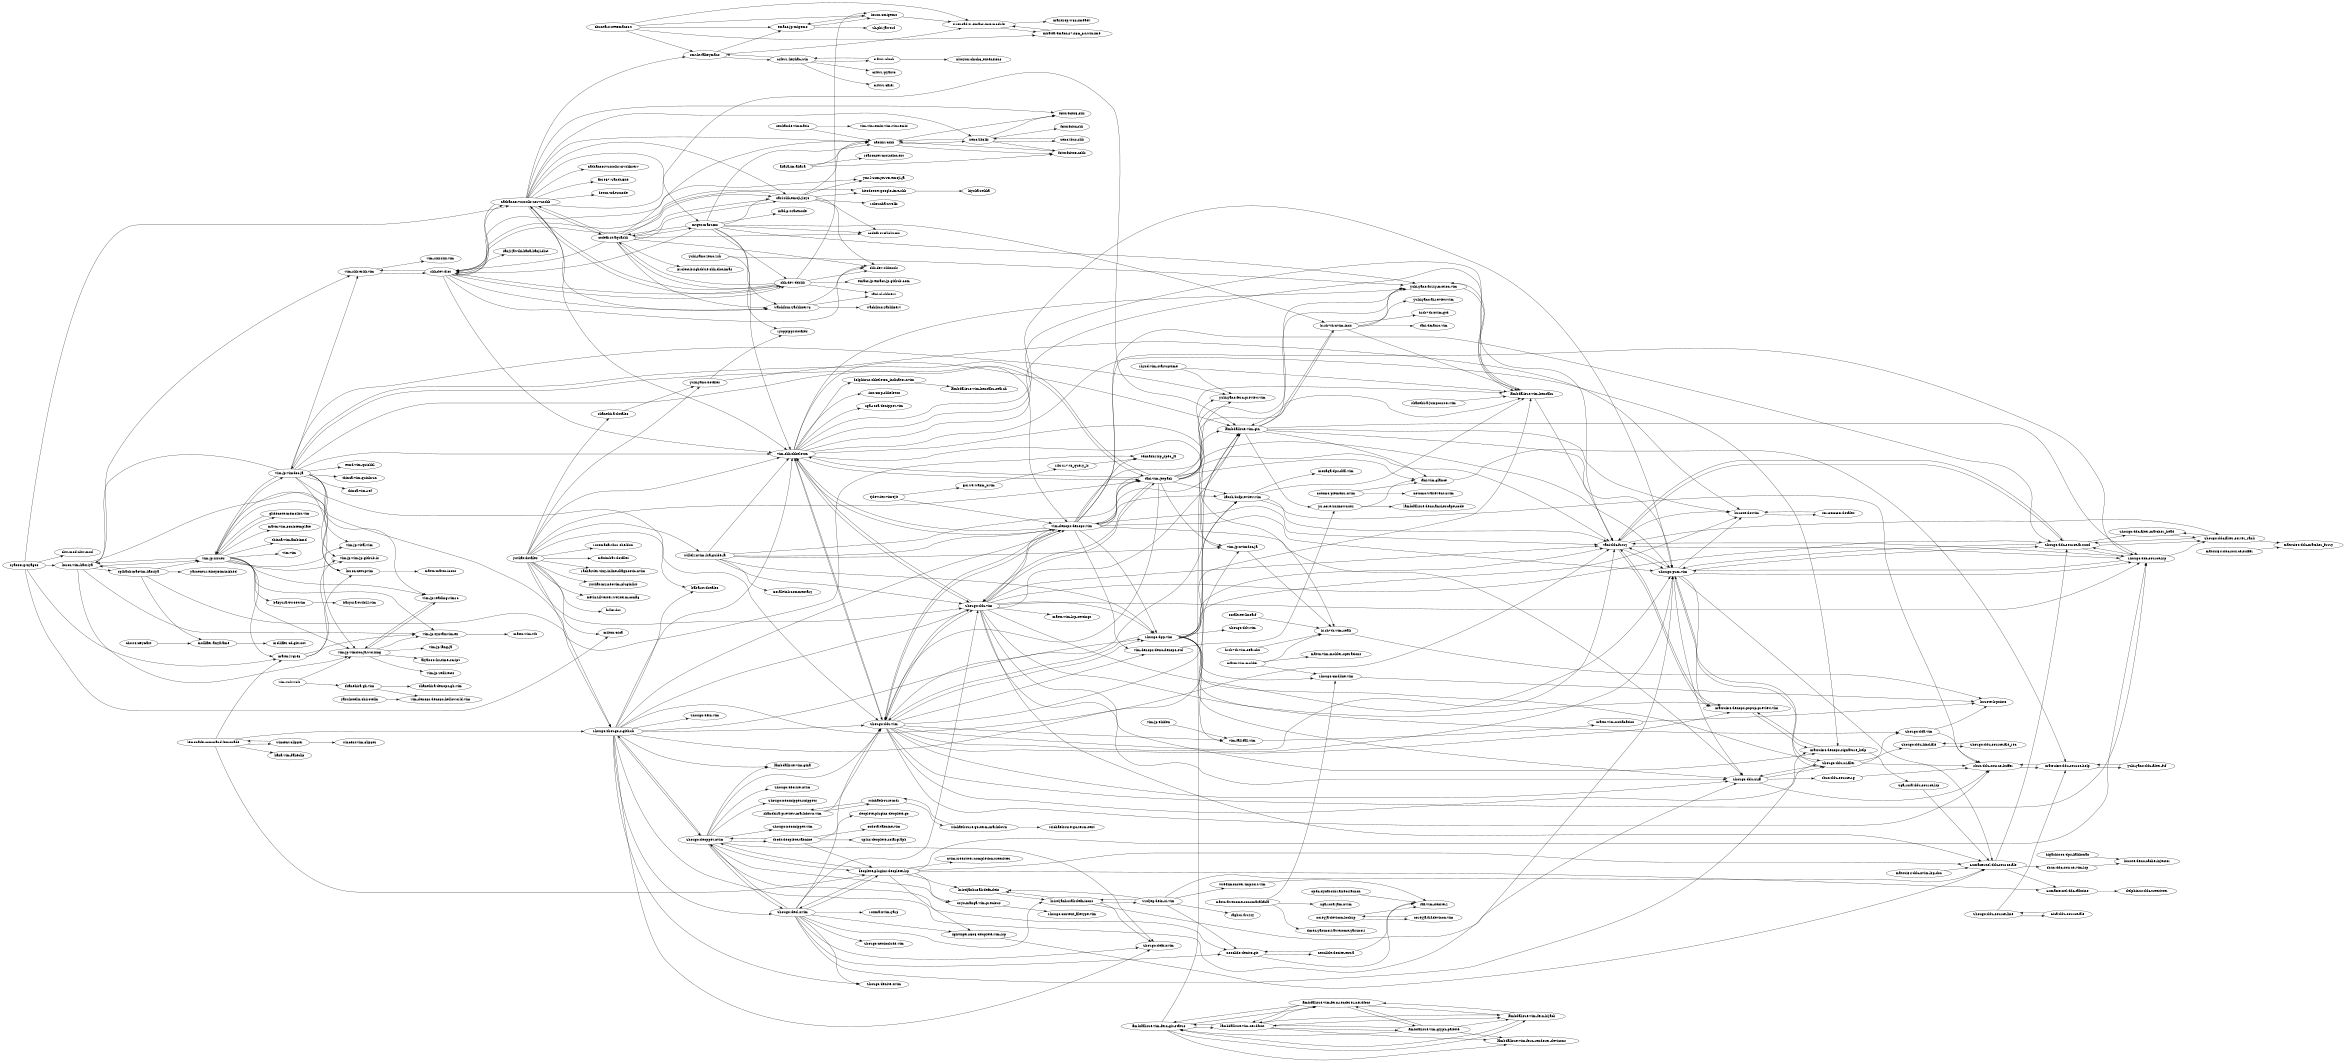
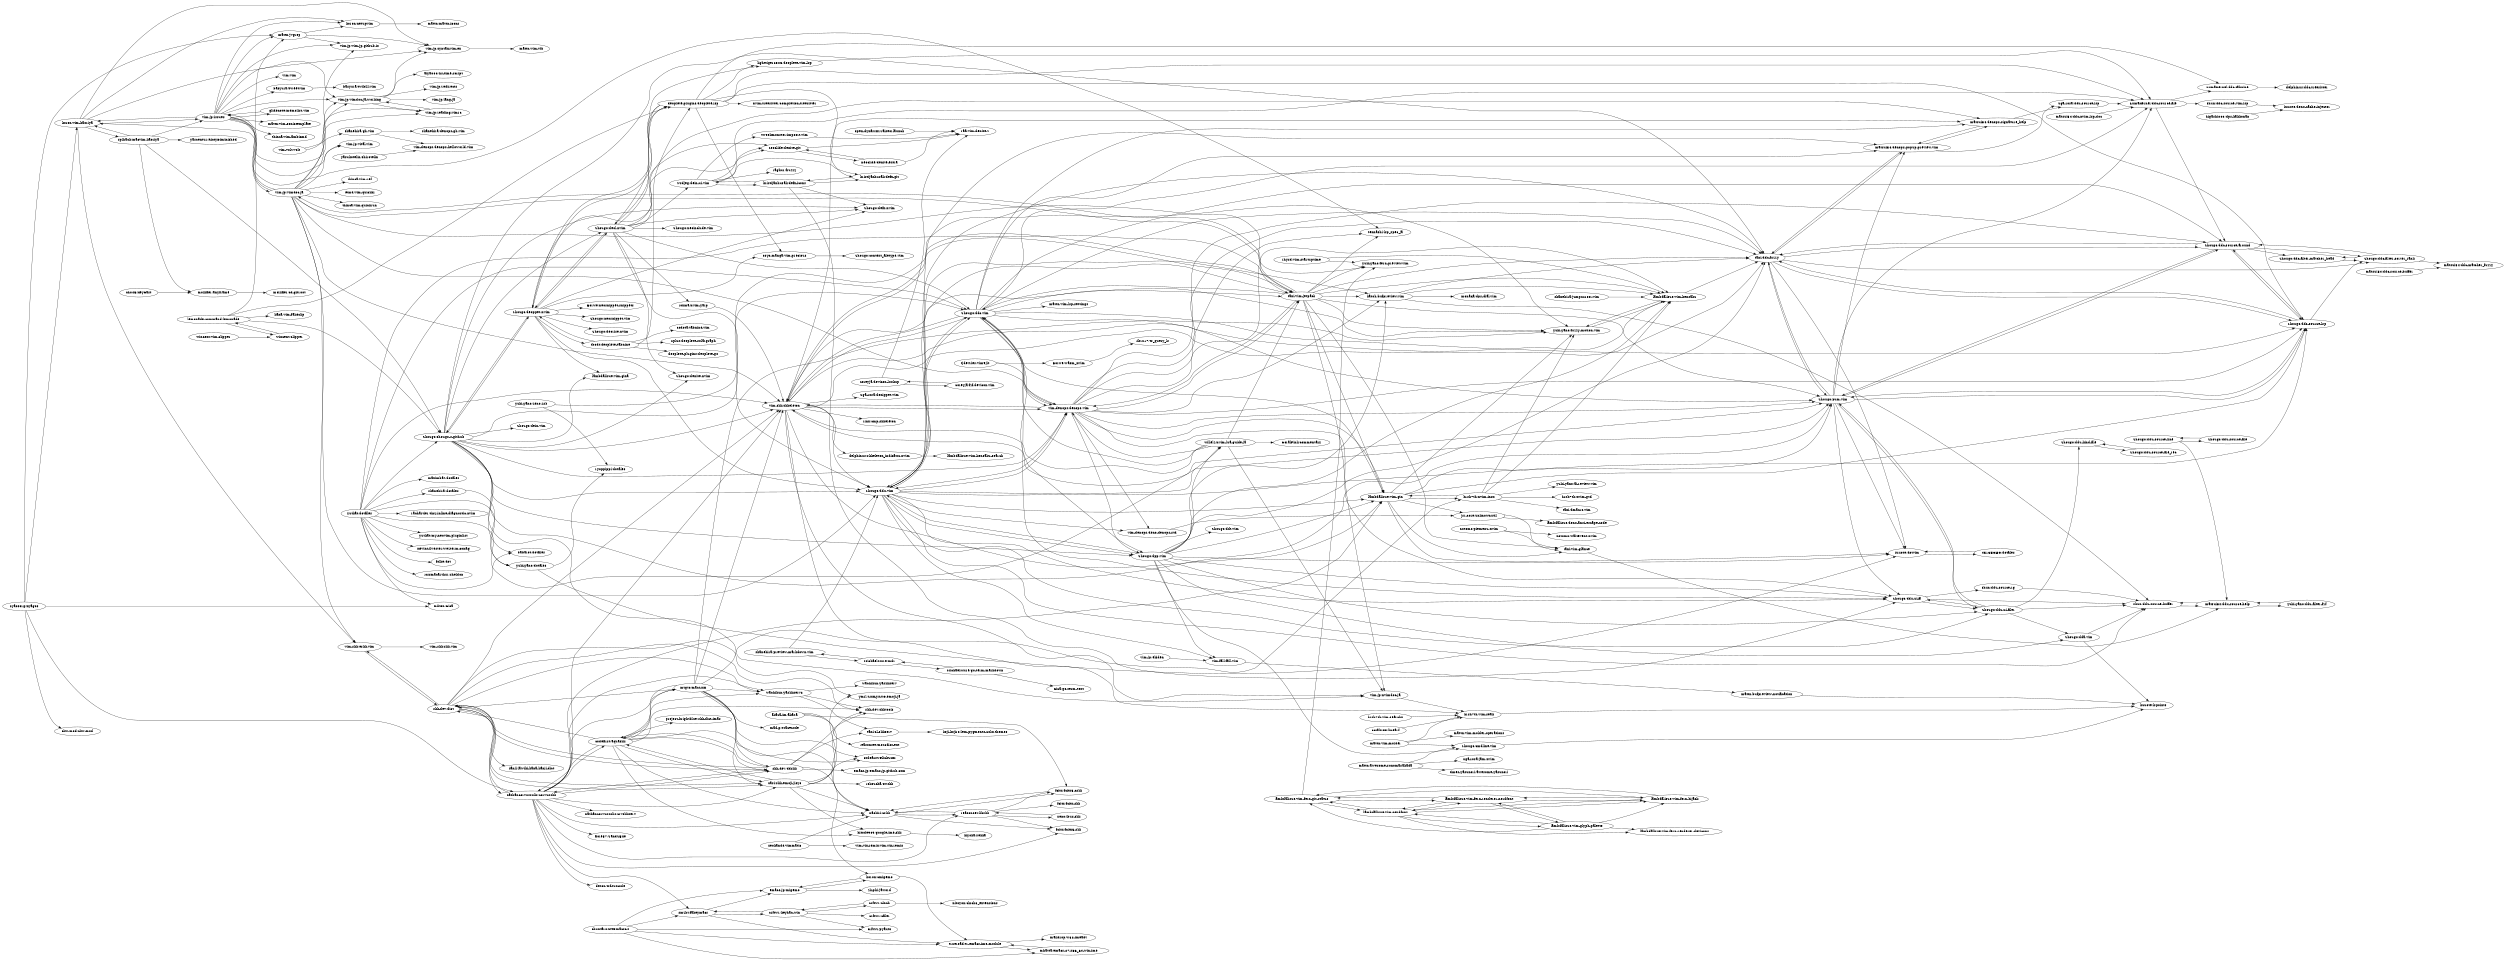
edge "chuntaro/NTEmacs64" -> "koron/cmigemo": now "chuntaro/NTEmacs64" -> "crftwr/pyauto"
node "ueno/libskk": label "ueno/libskk" -> "reasonset/libskk"
edge "matsui54/denops-popup-preview.vim" -> "uga-rosa/ddu-source-lsp": added
edge "ribru17/ts_query_ls" -> "tennashi/lsp_spec_ja": now "tani/vim-jetpack" -> "tennashi/lsp_spec_ja"
edge "willelz/nvim-lua-guide-ja" -> "Shougo/dpp.vim": reversed
edge "Shougo/ddu.vim" -> "vim-skk/skkeleton": now "roxma/nvim-yarp" -> "vim-skk/skkeleton"
node "cho44/KeyCast": label "cho44/KeyCast" -> "cho45/KeyCast"
node "mattn/vim-notification": label "mattn/vim-notification" -> "mattn/bufpreview-notification"
node "koji-kojiro/lem-pygments-colorthemes": added
edge "wincent/clipper" -> "wincent/vim-clipper": reversed
node "Shougo/neosnippet-snippets": label "Shougo/neosnippet-snippets" -> "Borwe/neosnippet-snippets"
node "MichaelMure/go-term-text": label "MichaelMure/go-term-text" -> "Cica/go-term-text"
node "kristijanhusak/defx-dein": label "kristijanhusak/defx-dein" -> "kristijanhusak/defx-git"
node "Cica/ddu-source-file": label "Cica/ddu-source-file" -> "Shougo/ddu-source-file"
edge "Shougo/deol.nvim" -> "kristijanhusak/defx-icons": now "Shougo/deol.nvim" -> "wsdjeg/dein-ui.vim"
edge "lambdalisue/vim-fern-git-status" -> "lambdalisue/vim-fern-renderer-devicons": removed
